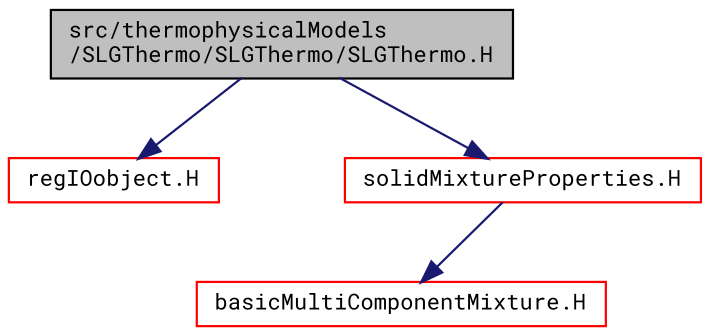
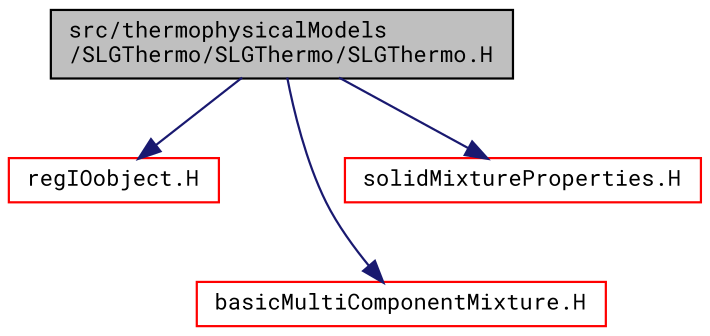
edge "solidMixtureProperties.H" -> "basicMultiComponentMixture.H": now "src/thermophysicalModels /SLGThermo/SLGThermo/SLGThermo.H" -> "basicMultiComponentMixture.H"
